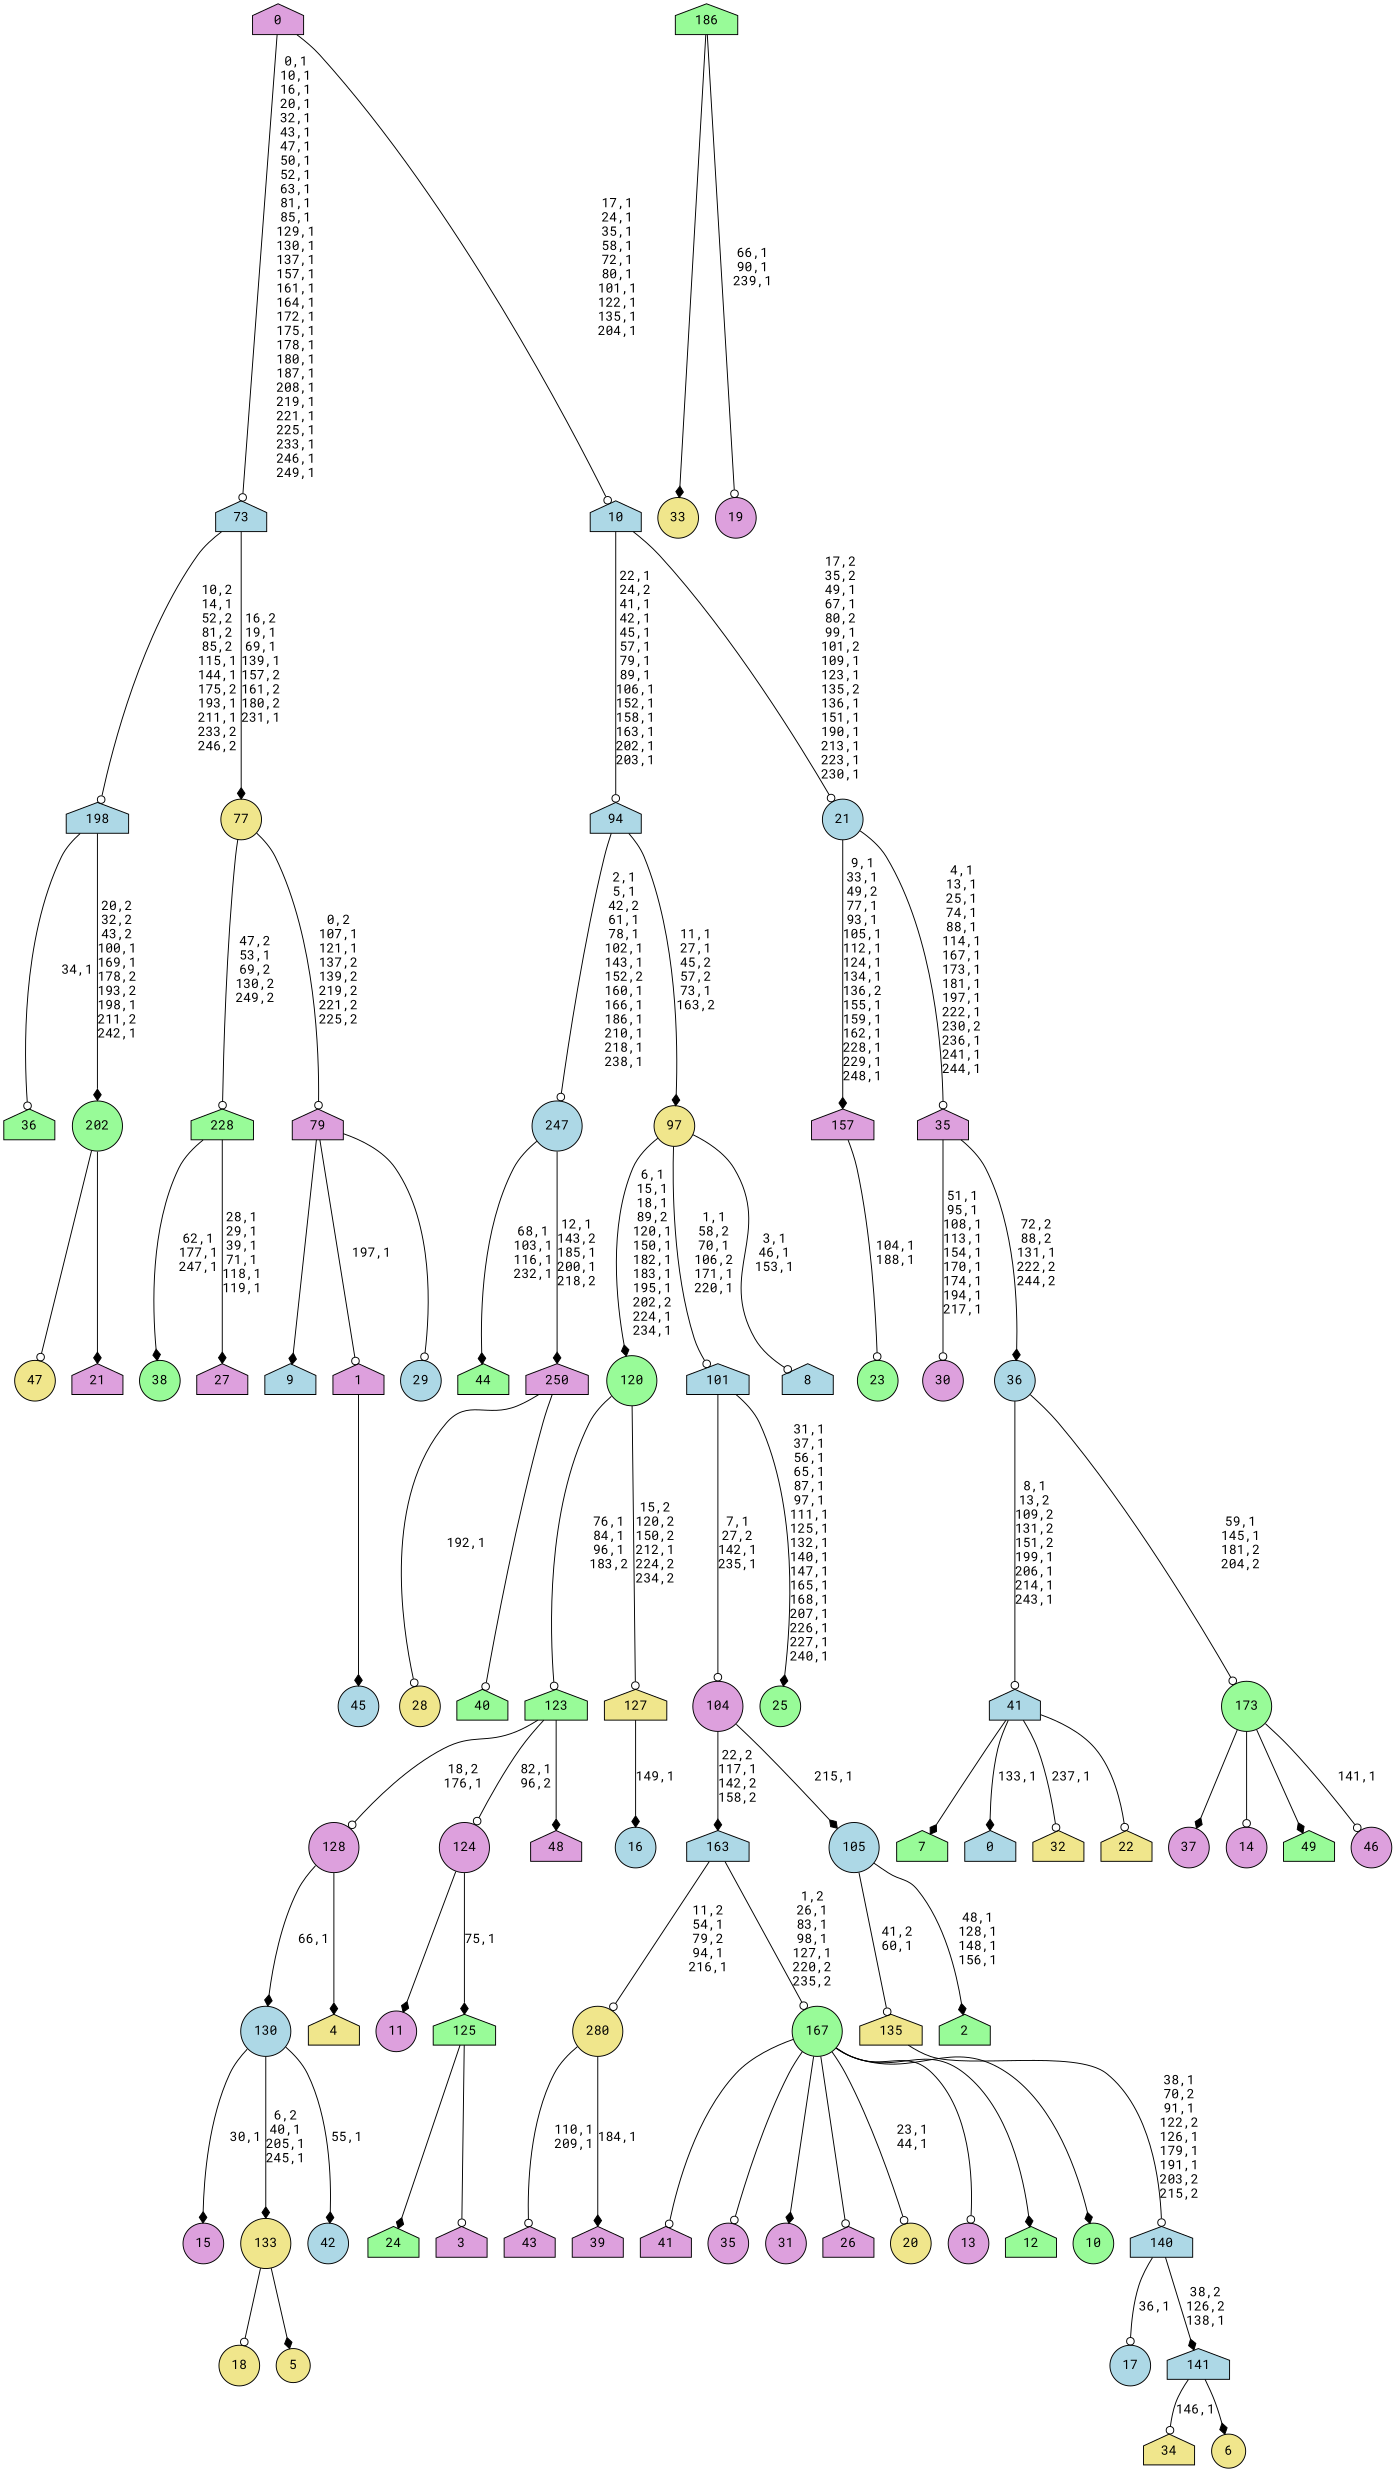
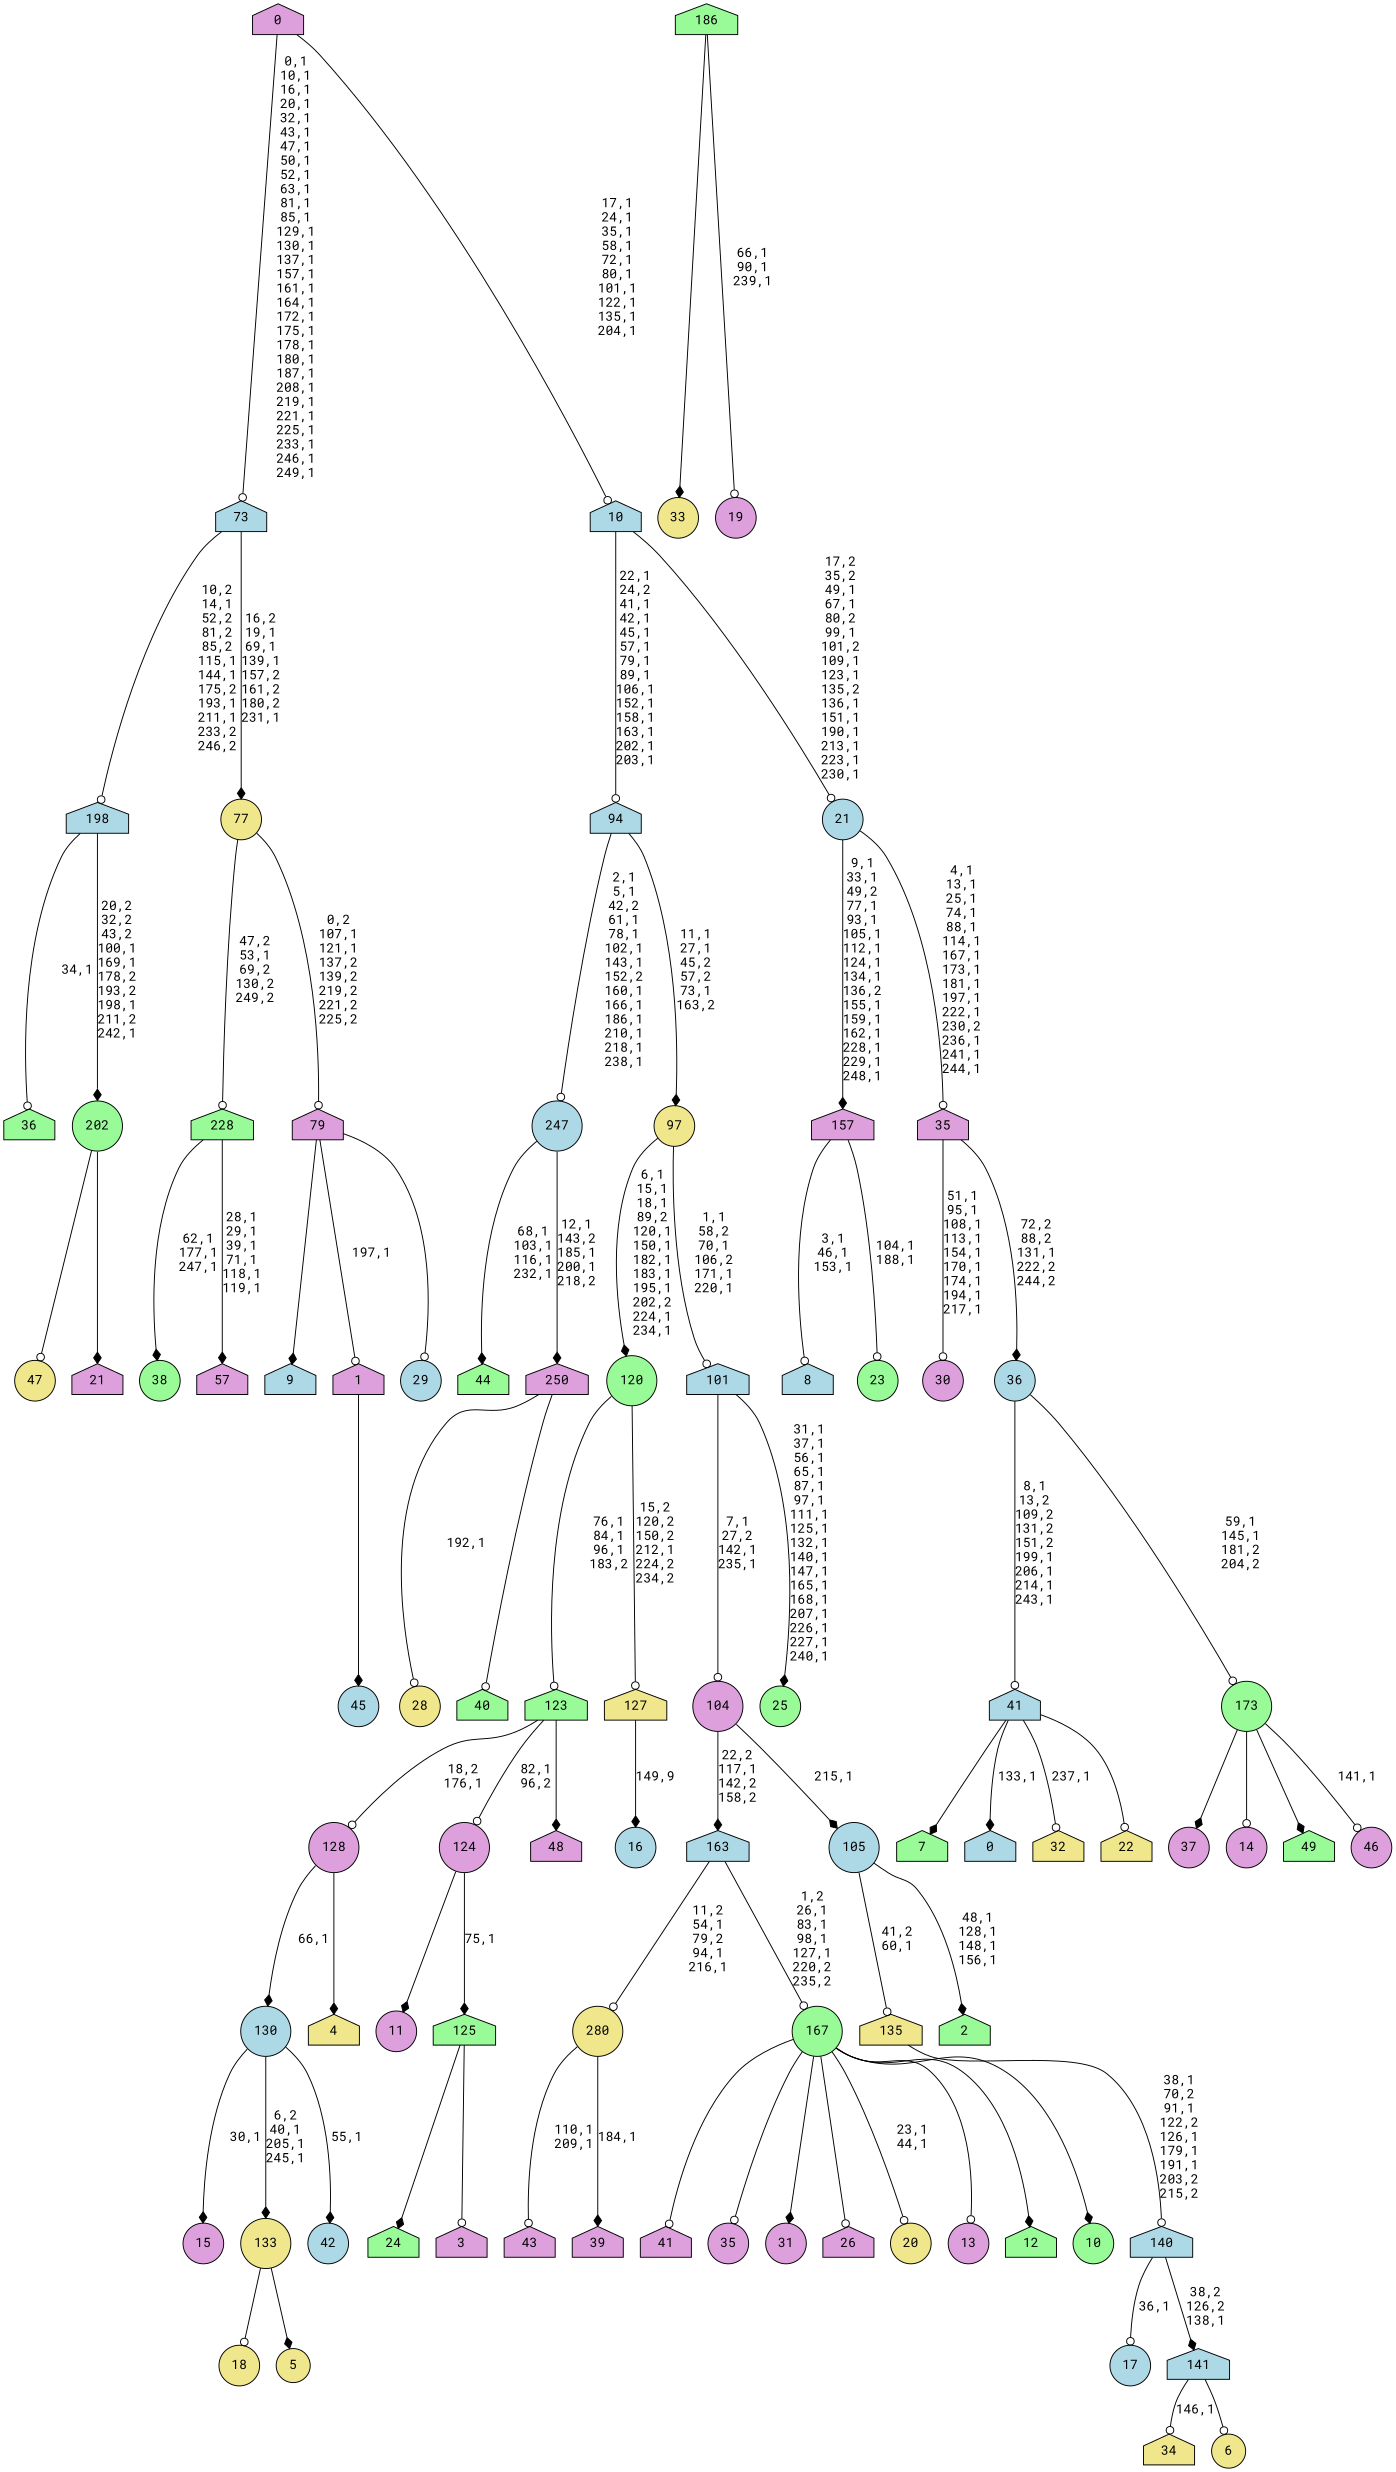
edge "97" -> "8": now "157" -> "8"
node "27": label "27" -> "57"
edge "127" -> "16": label "149,1" -> "149,9"
edge "141" -> "6": arrowhead diamond -> odot
